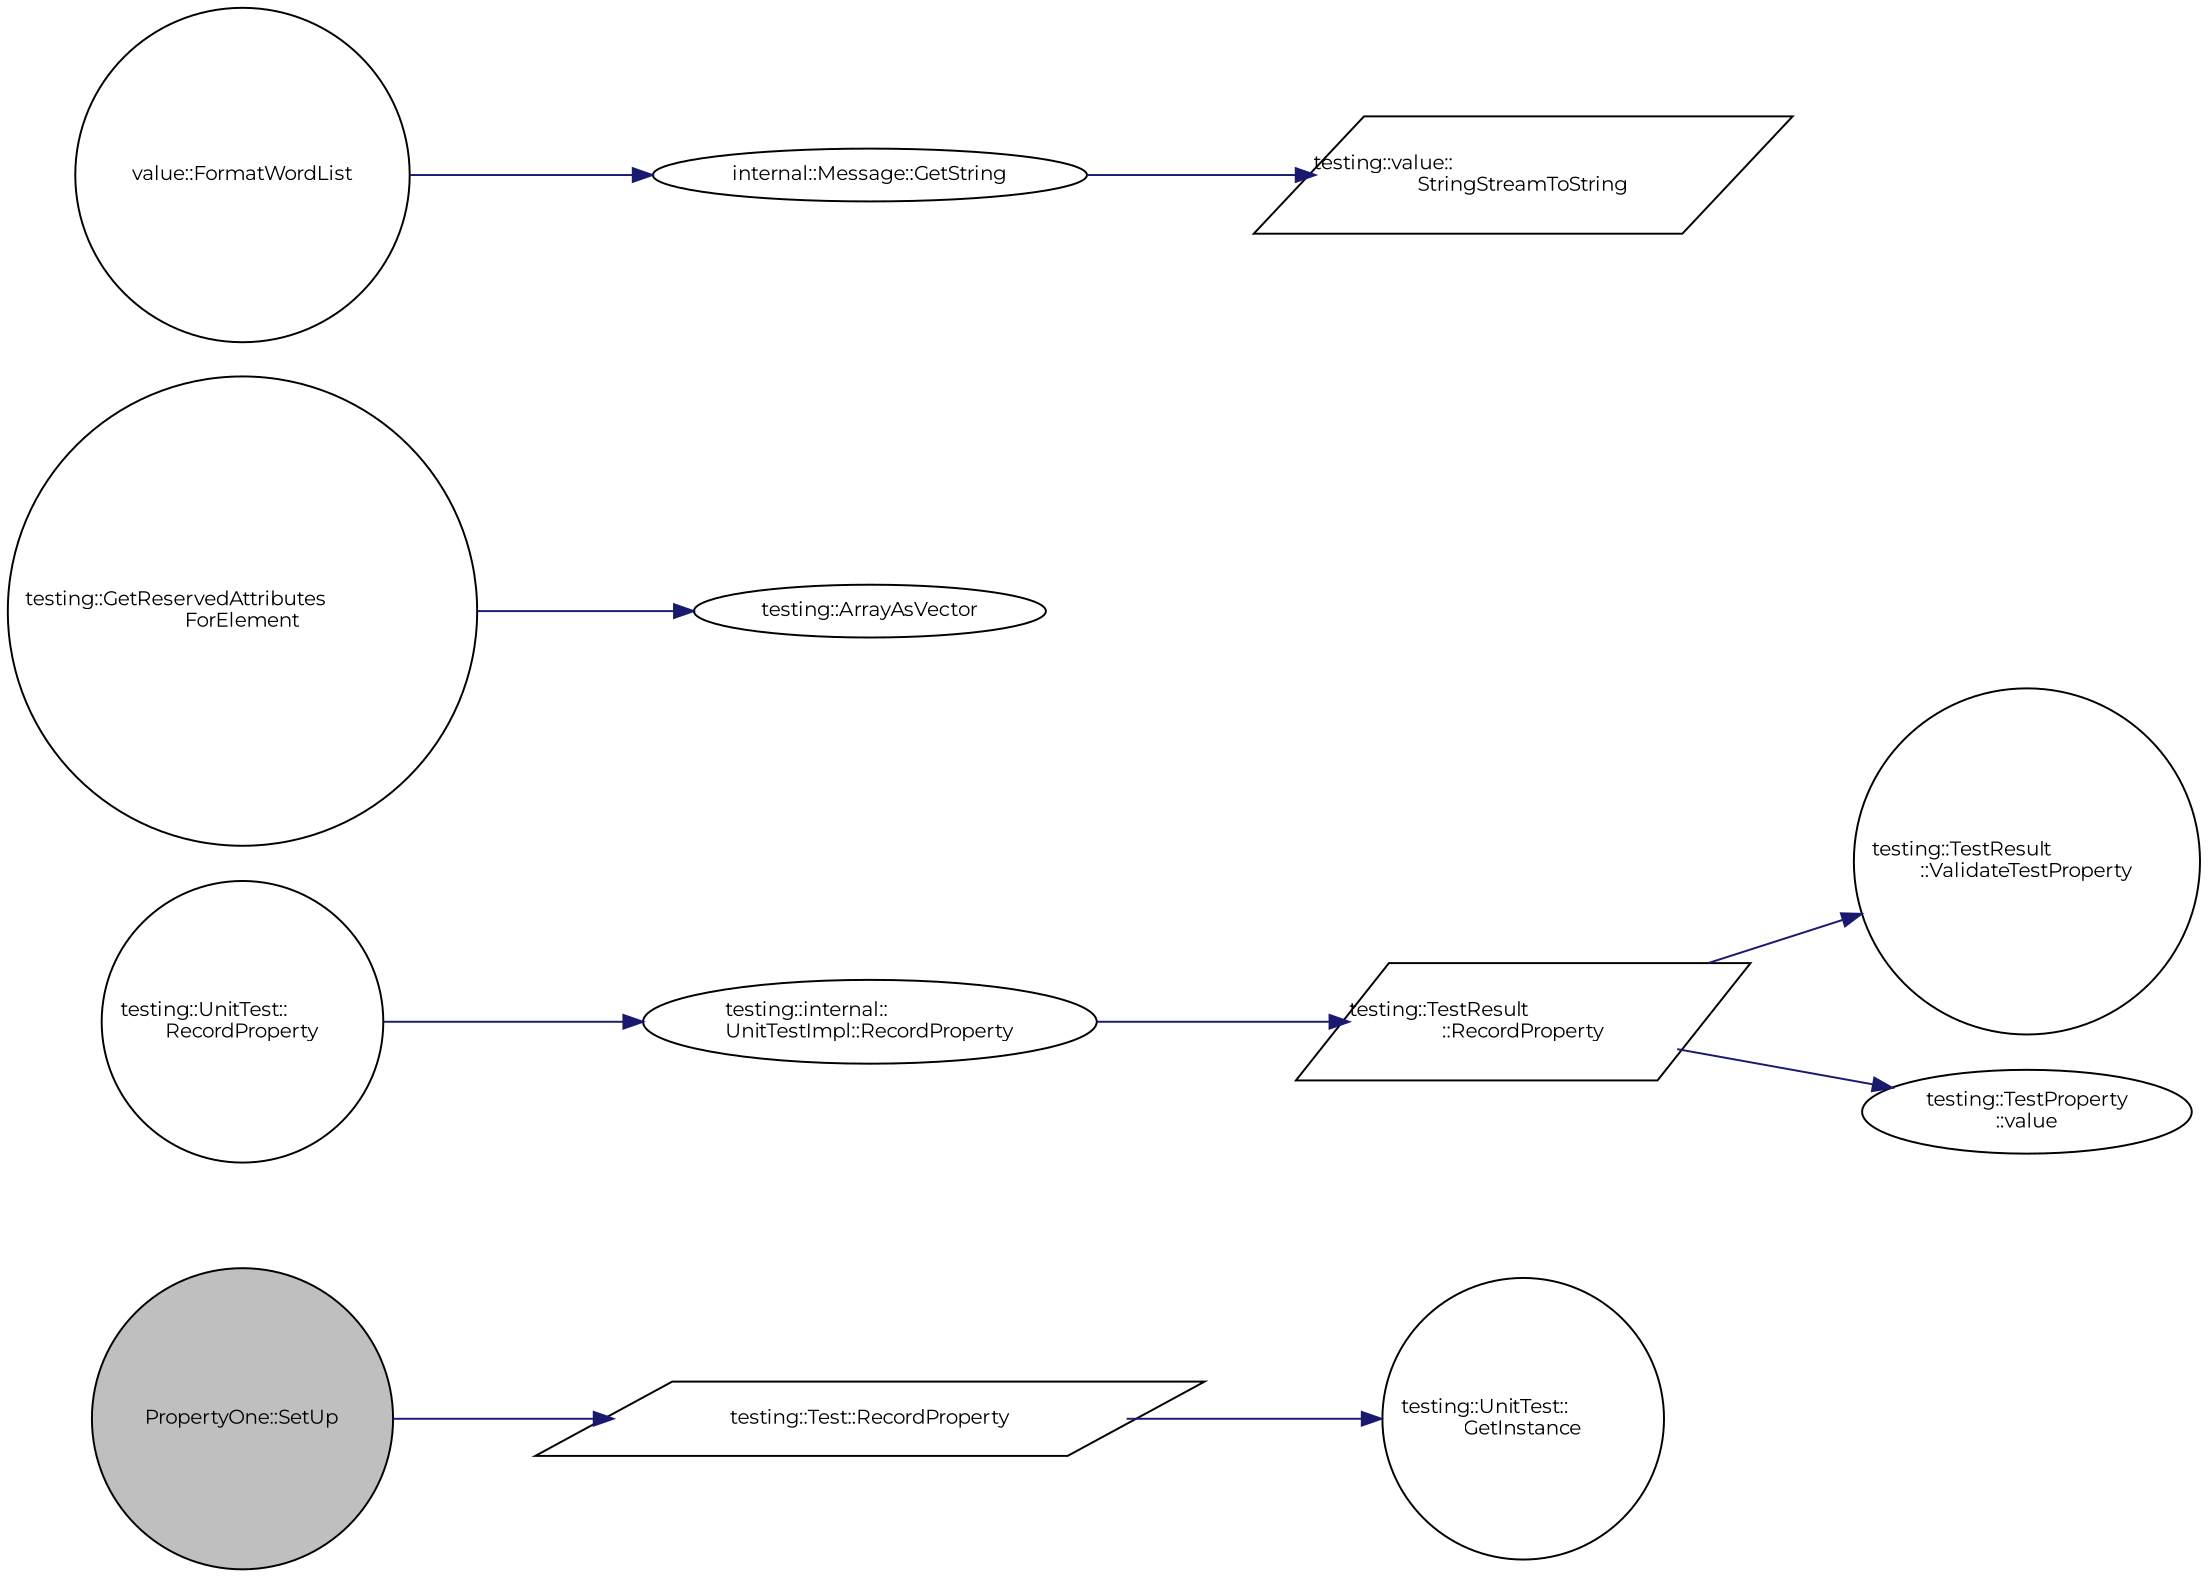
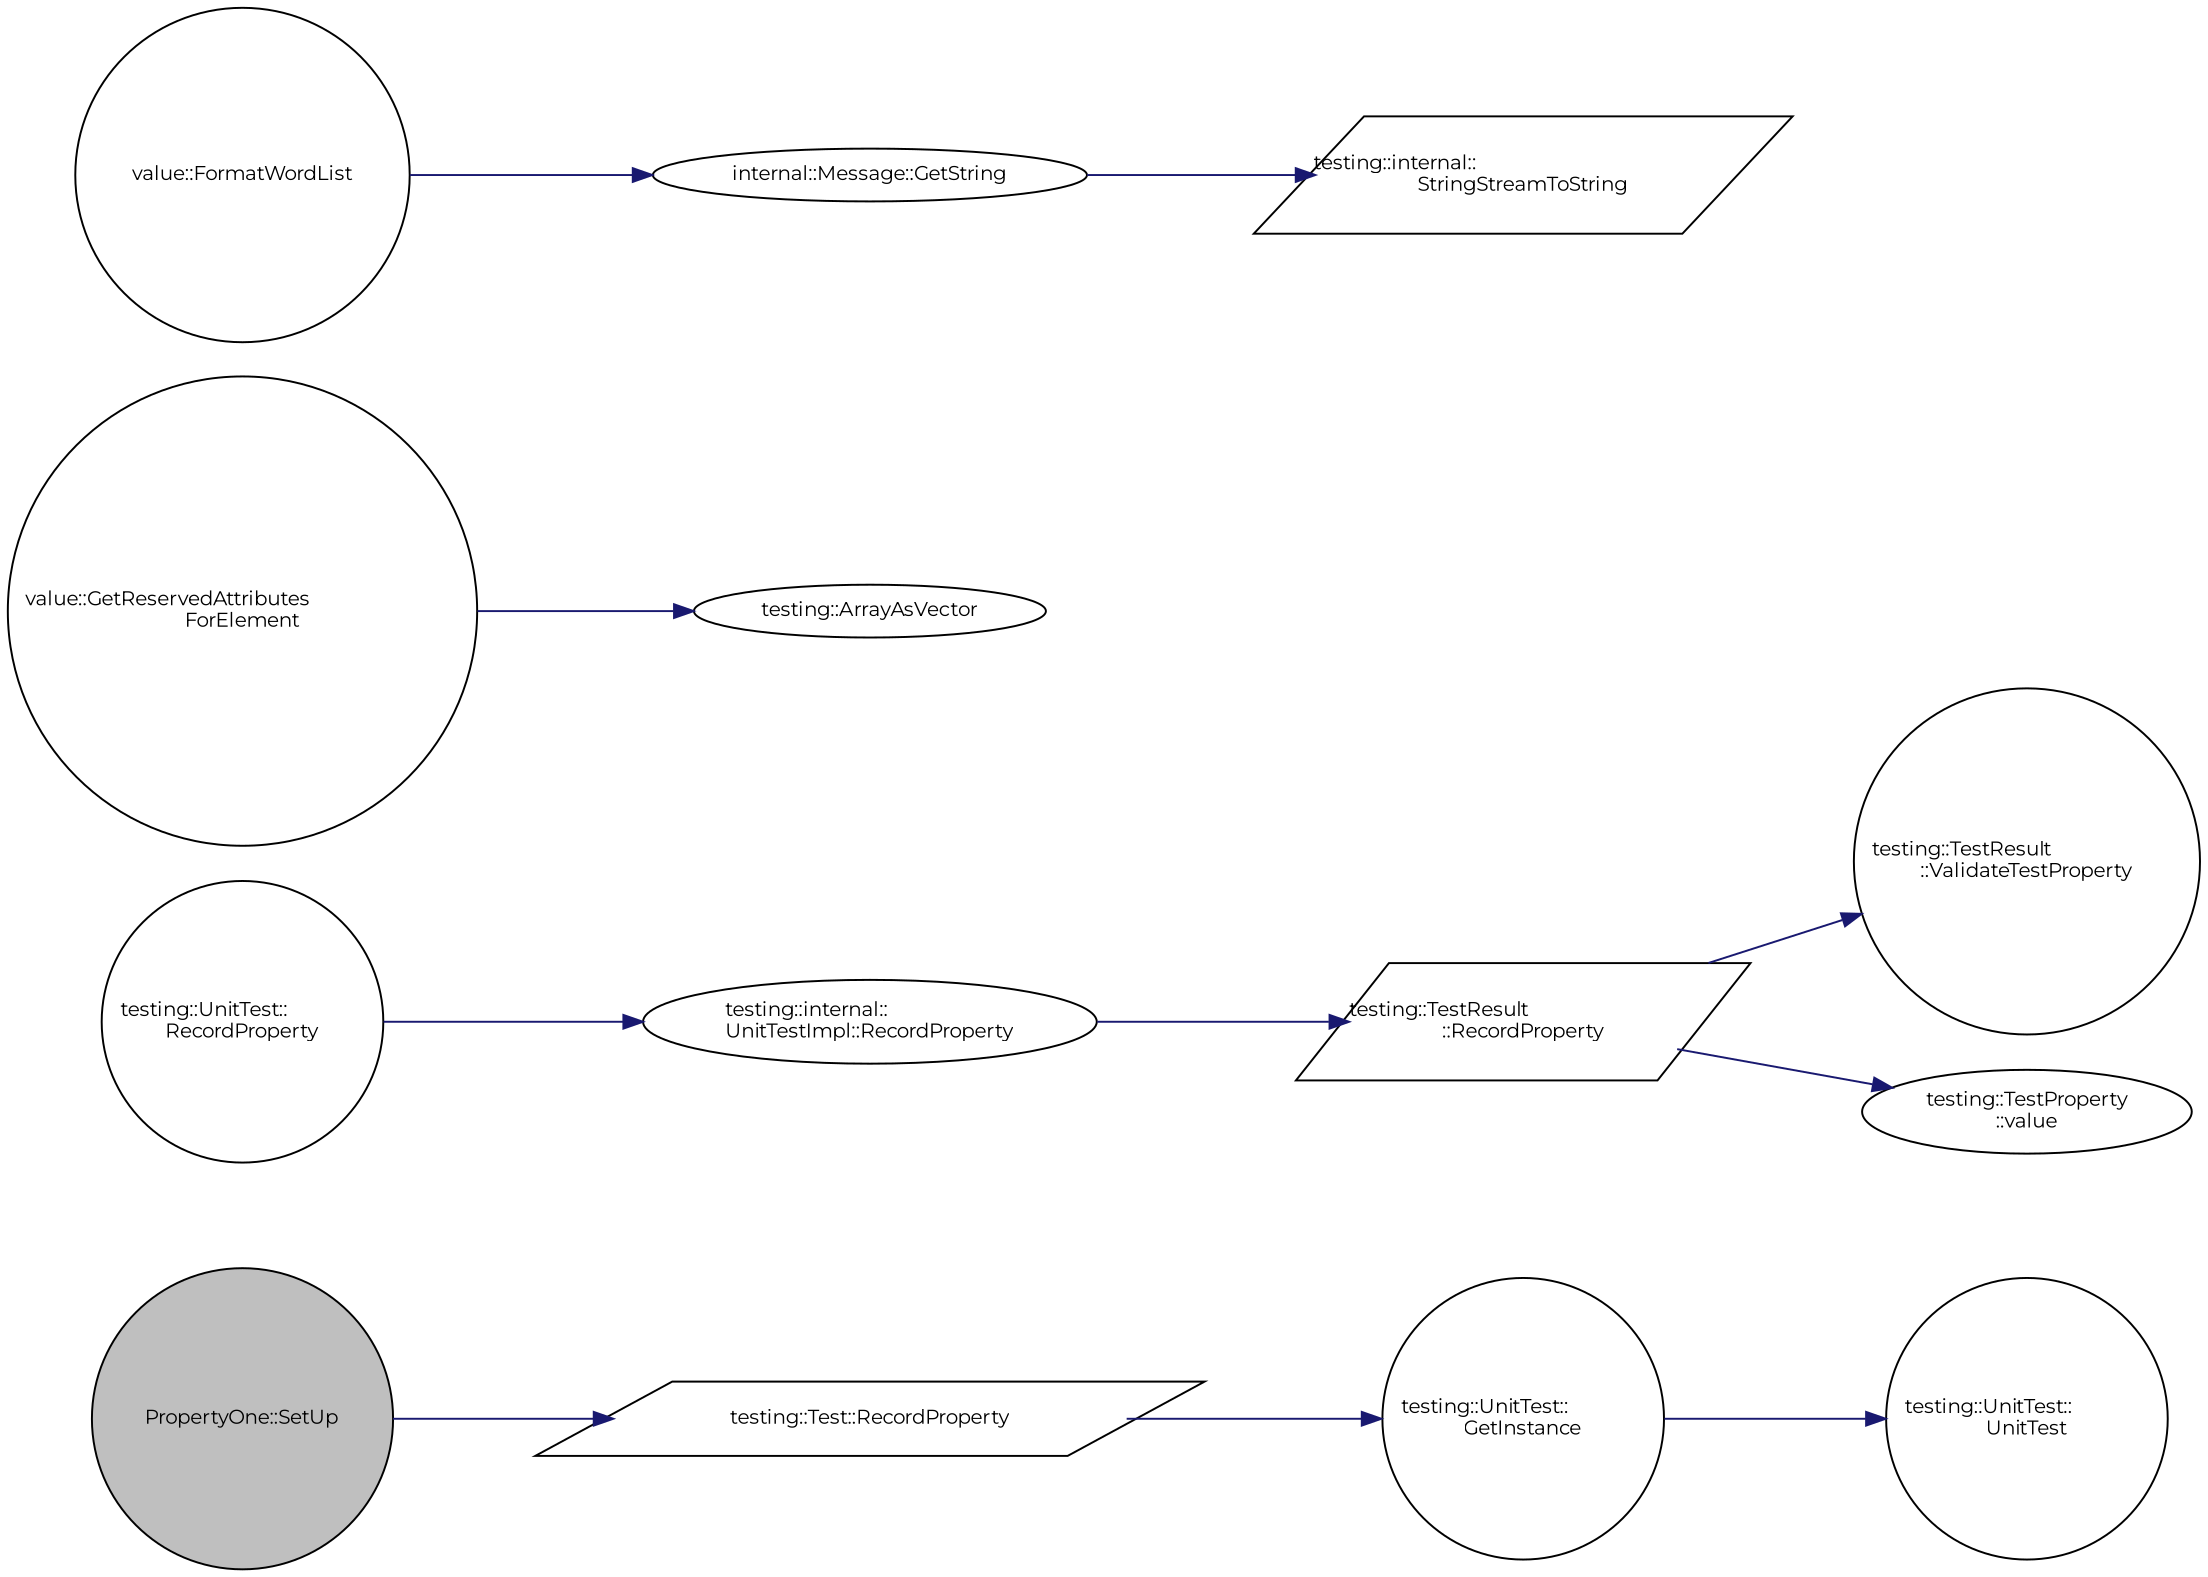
node "testing::value:: StringStreamToString": label "testing::value:: StringStreamToString" -> "testing::internal:: StringStreamToString"
node "testing::GetReservedAttributes ForElement": label "testing::GetReservedAttributes ForElement" -> "value::GetReservedAttributes ForElement"
node "testing::UnitTest:: UnitTest": added
